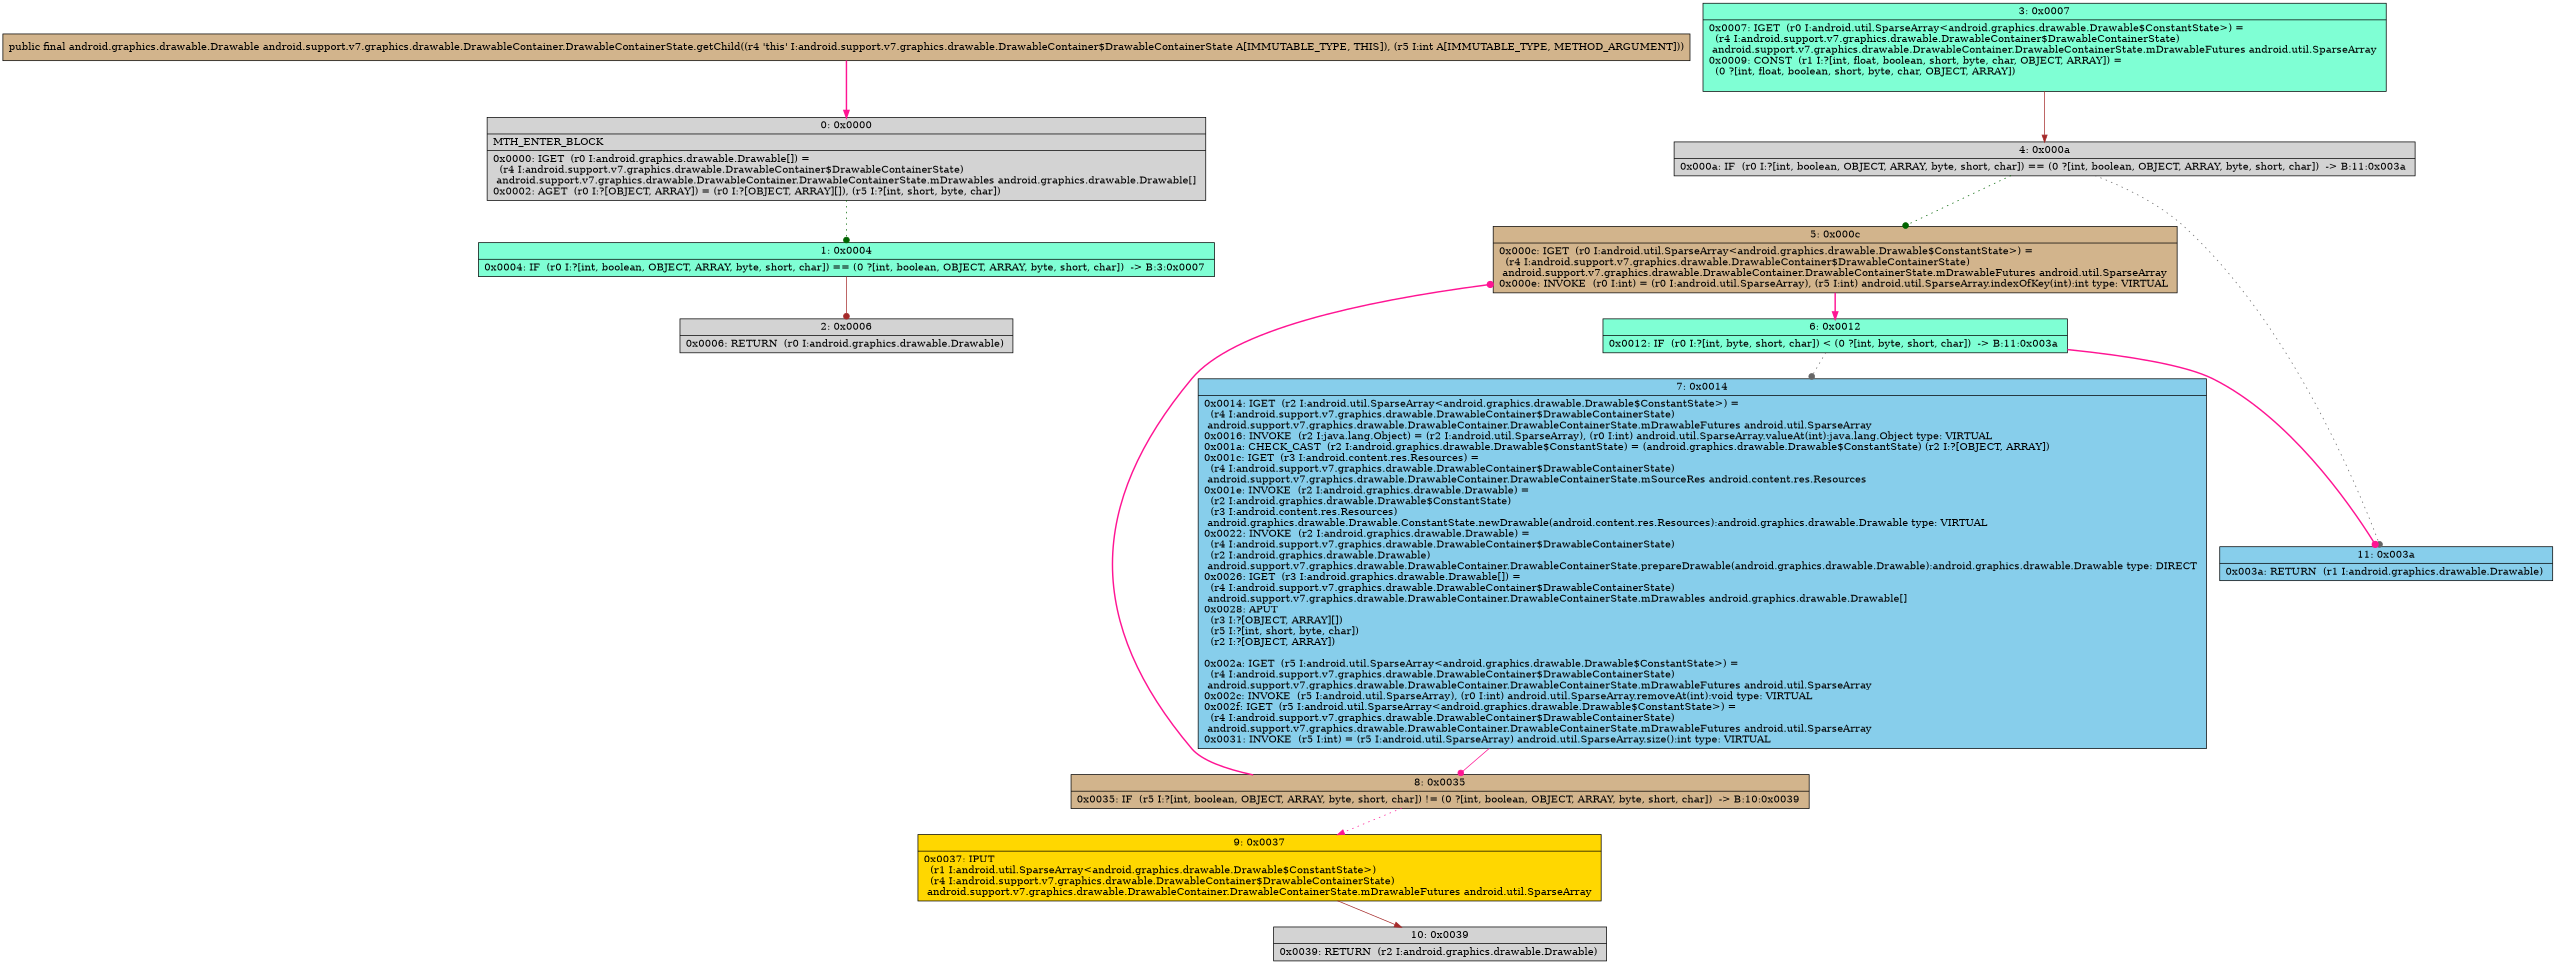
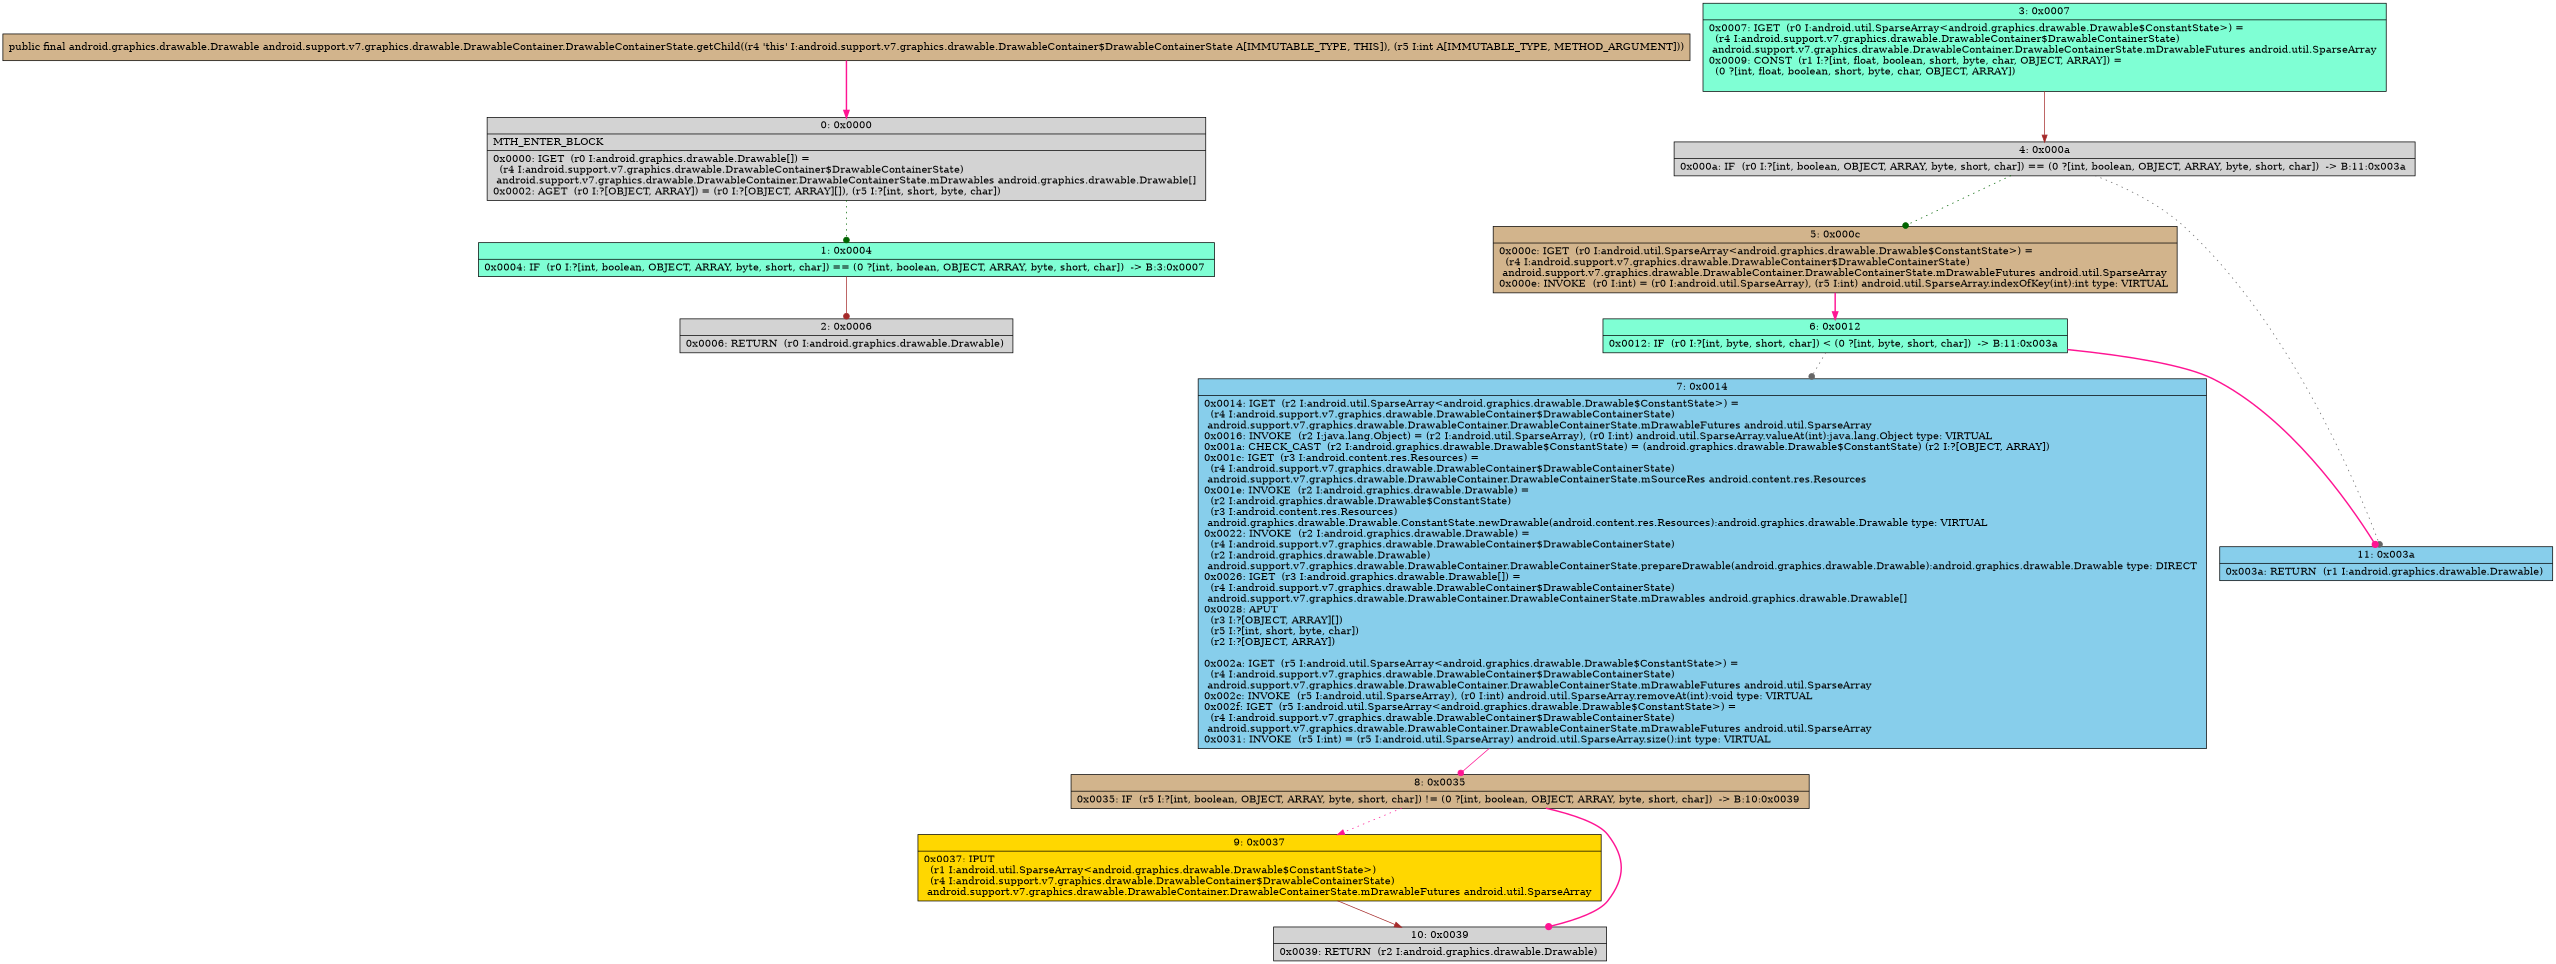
edge "8: 0x0035" -> "5: 0x000c": now "8: 0x0035" -> "10: 0x0039"
